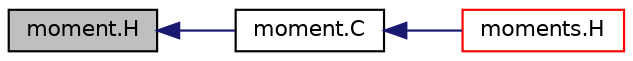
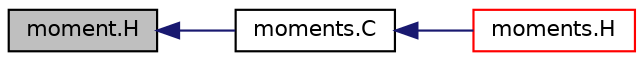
node "moment.C": label "moment.C" -> "moments.C"
